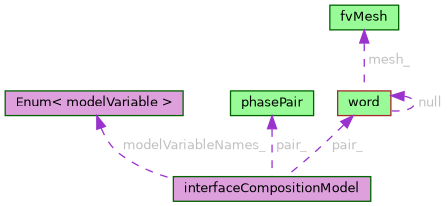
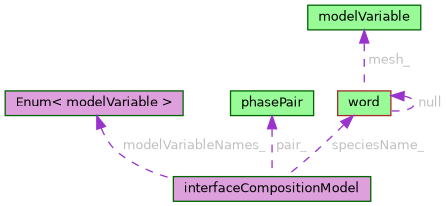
node "fvMesh": label "fvMesh" -> "modelVariable"
edge "interfaceCompositionModel" -> "word": label " pair_" -> " speciesName_"
